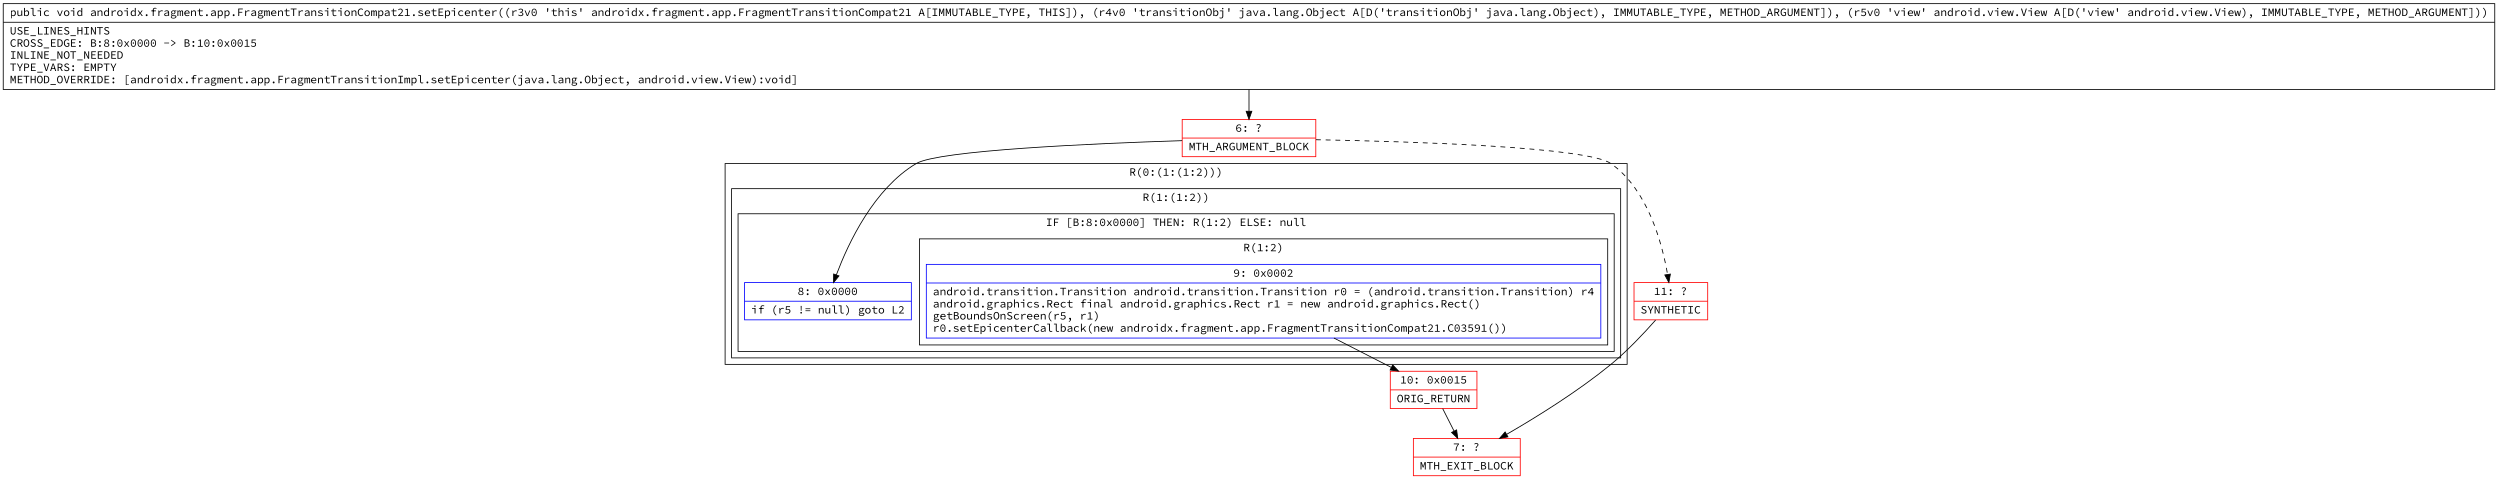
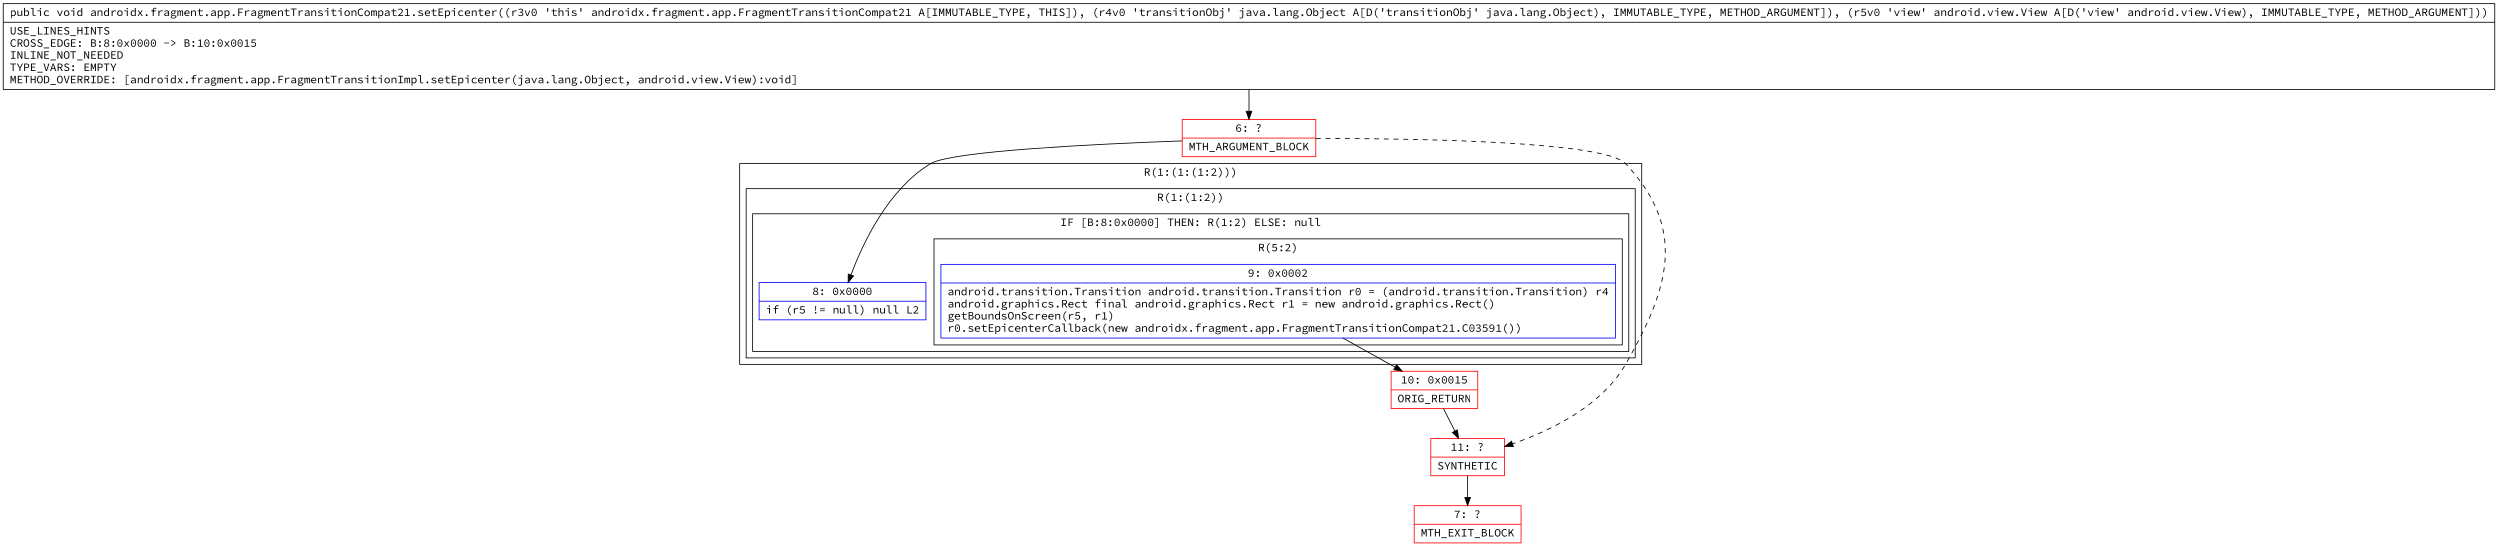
cluster "R(0:(1:(1:2)))": label "R(0:(1:(1:2)))" -> "R(1:(1:(1:2)))"
cluster "R(1:2)": label "R(1:2)" -> "R(5:2)"
node "8: 0x0000": text "if (r5 != null) goto L2" -> "if (r5 != null) null L2"
edge "10: 0x0015" -> "7: ?": now "10: 0x0015" -> "11: ?"
